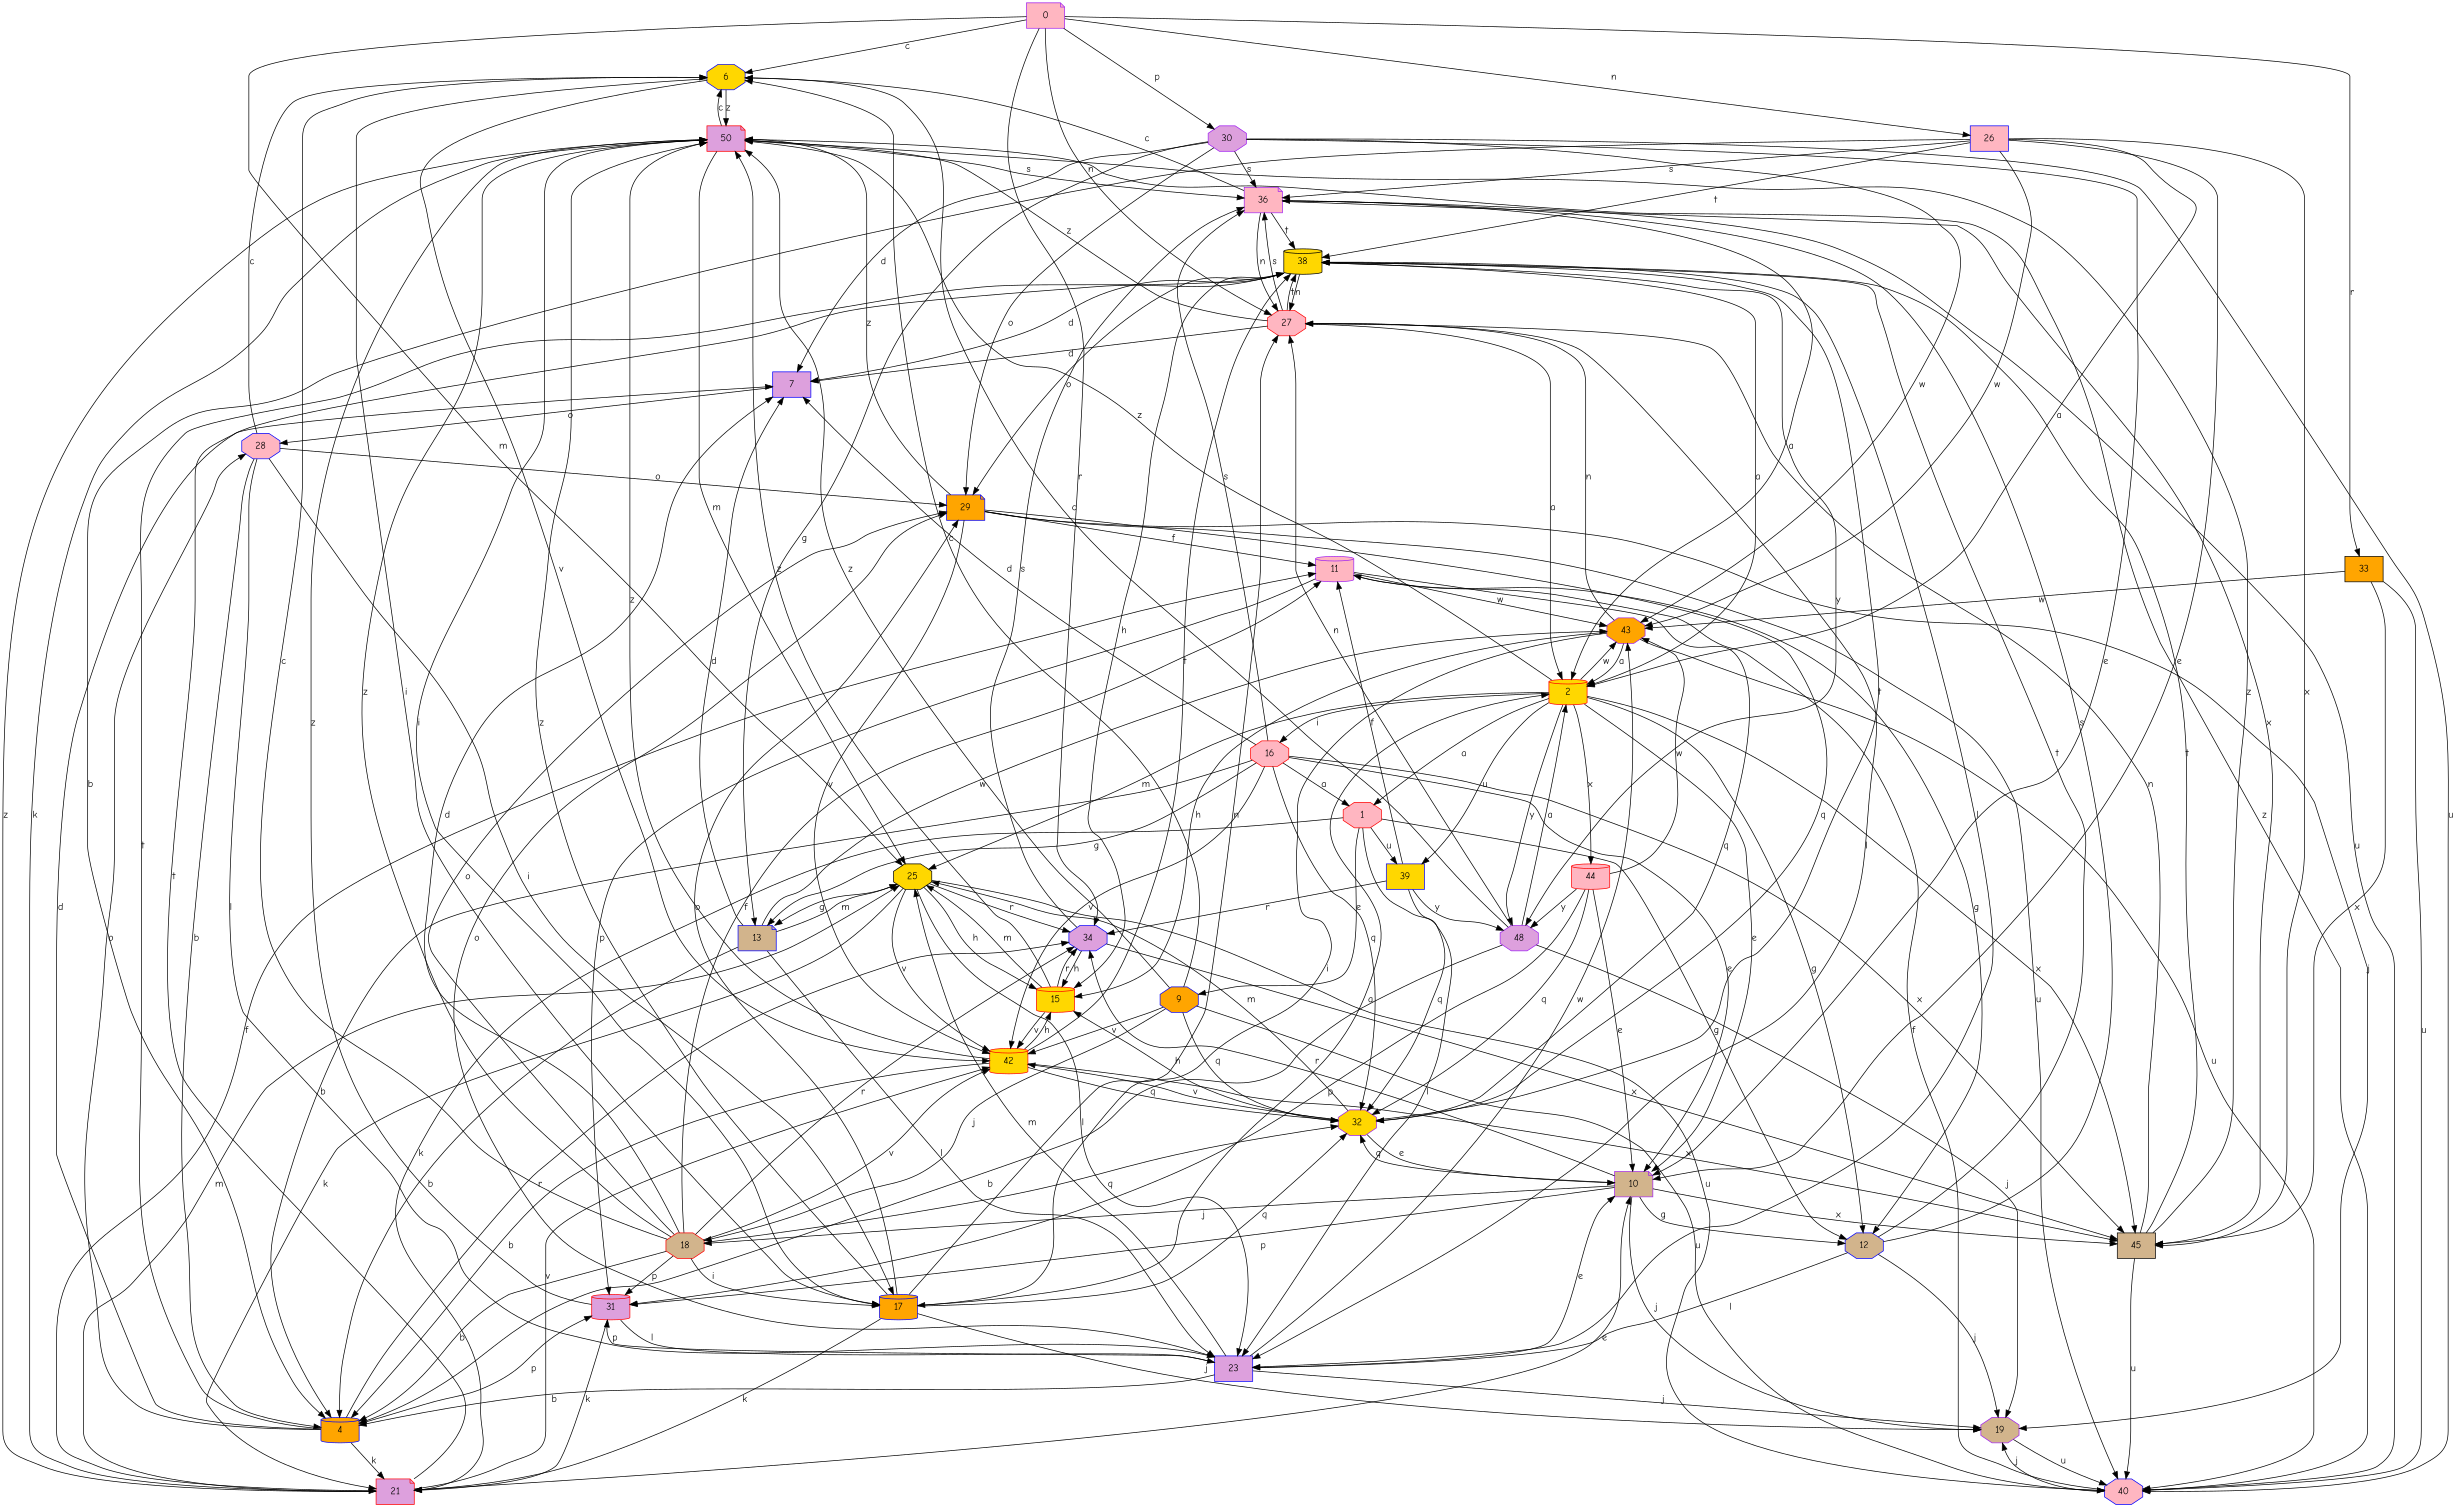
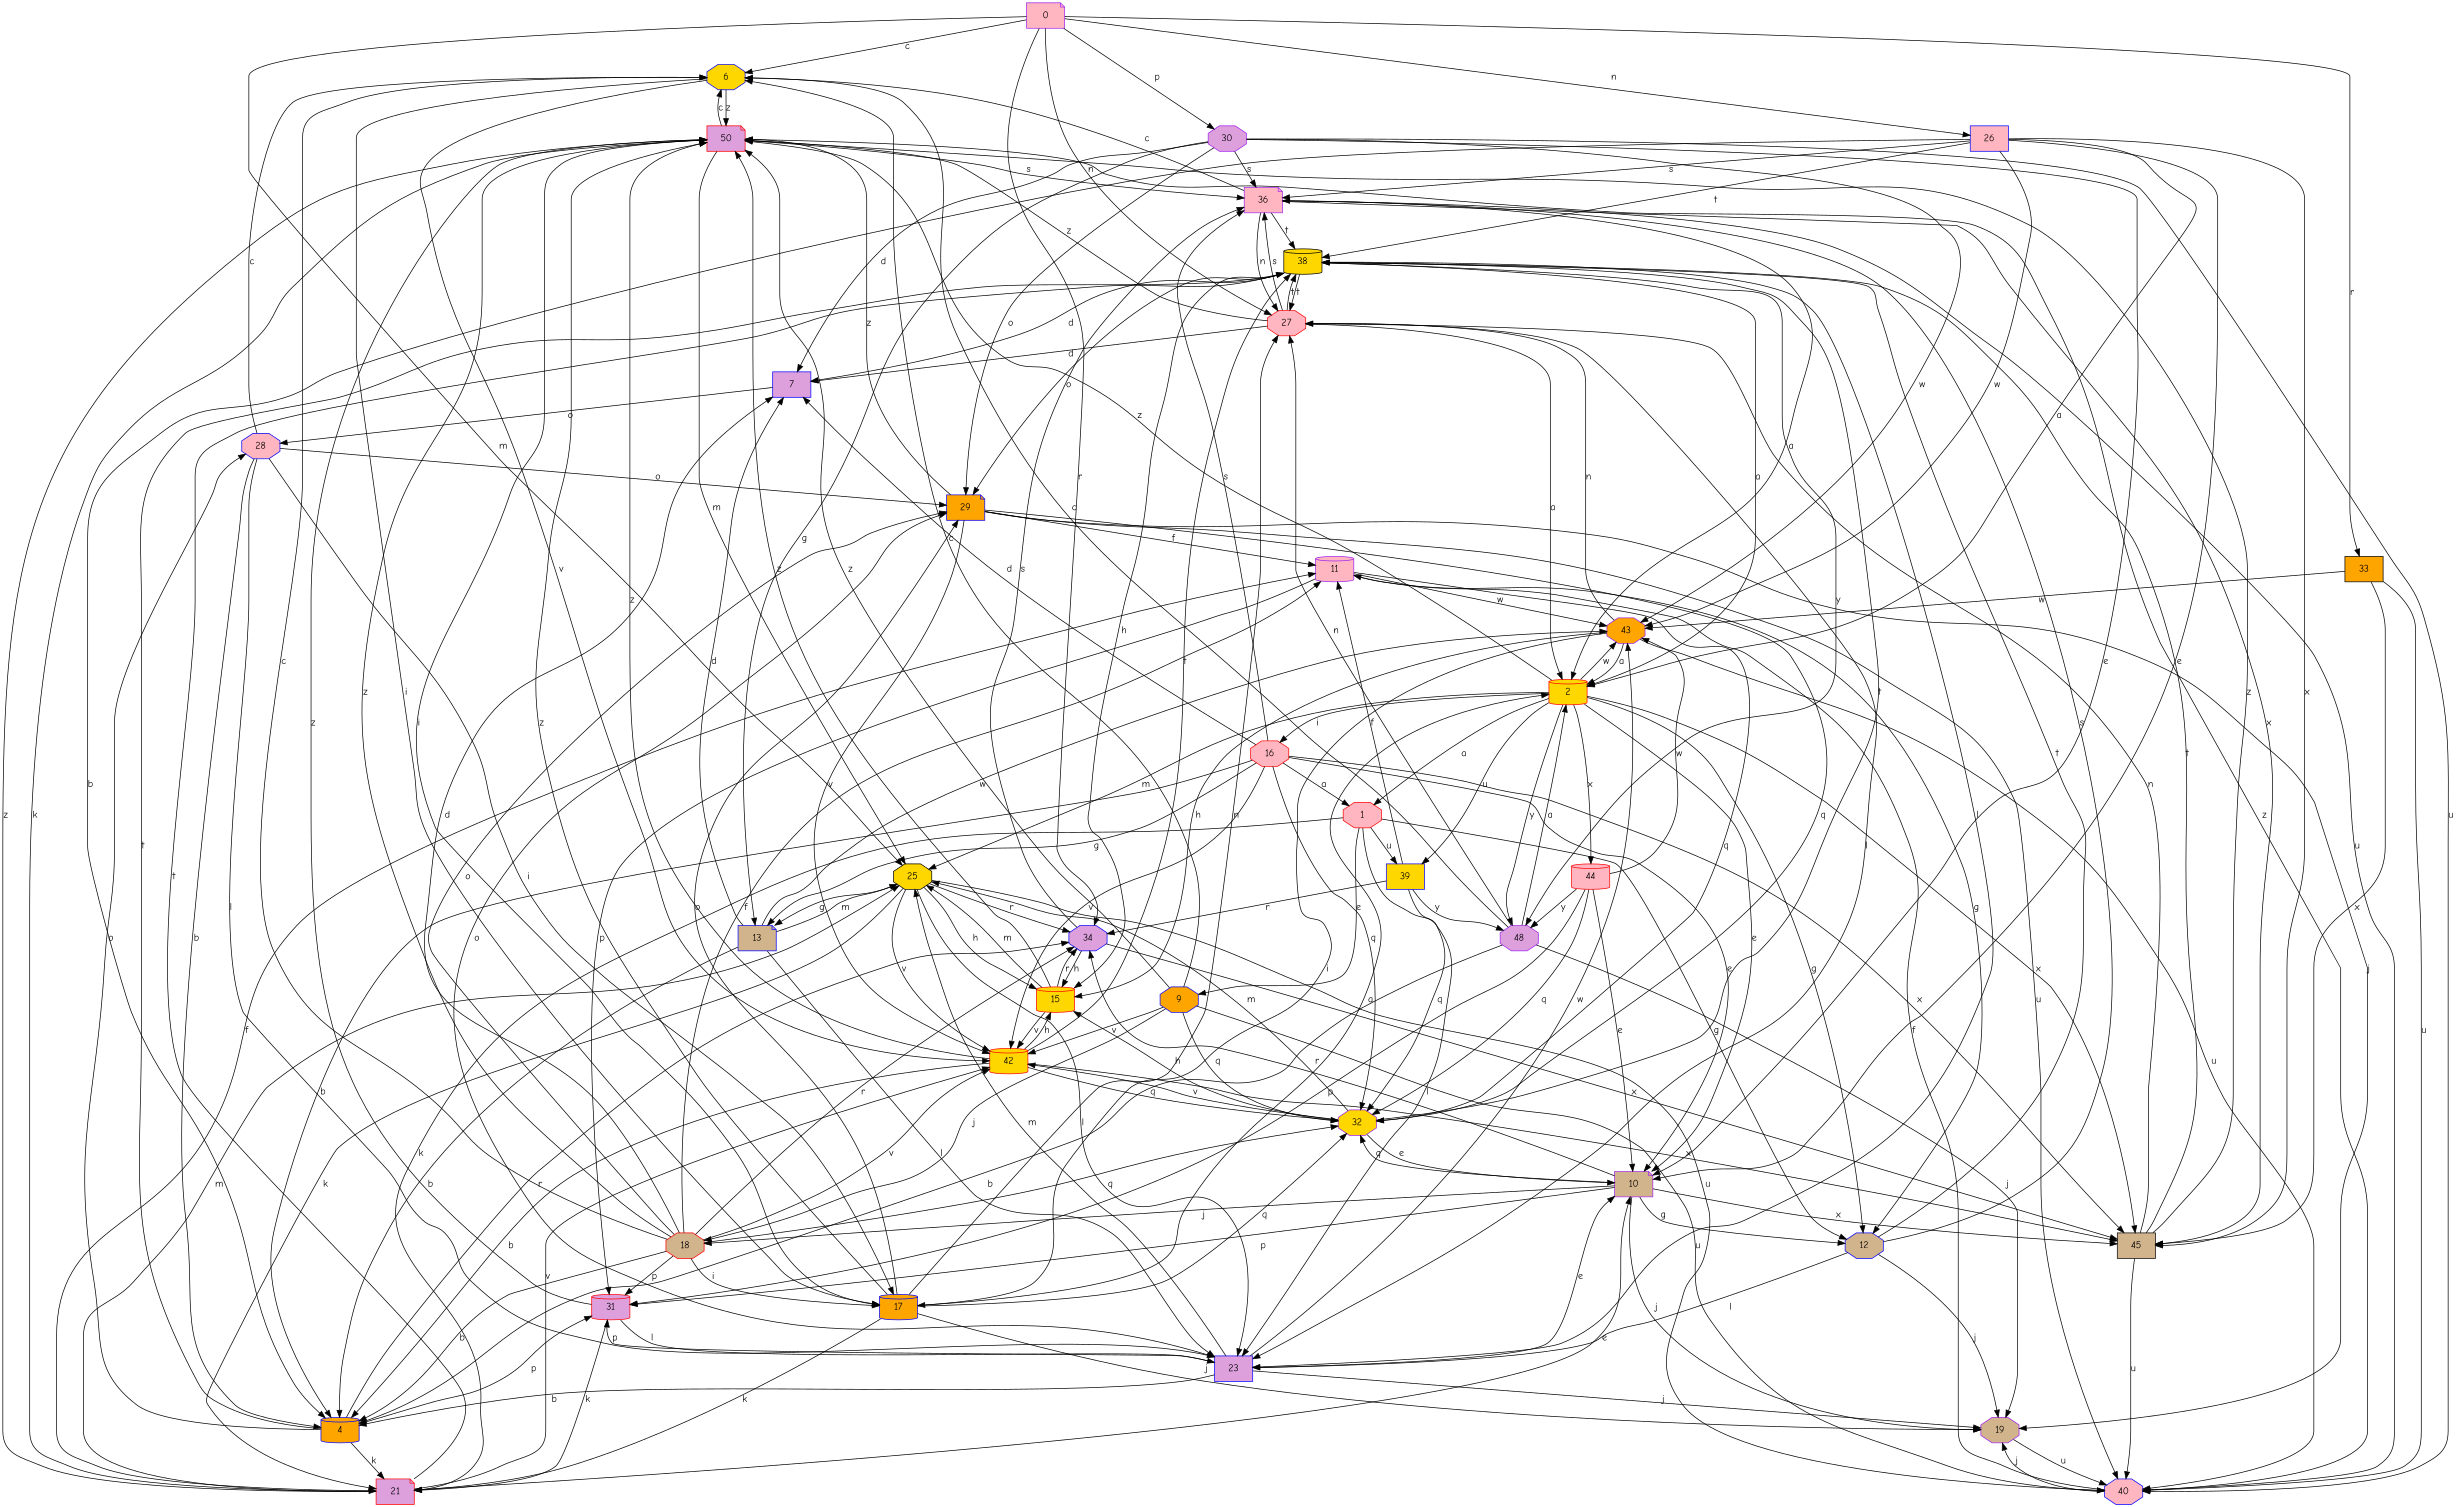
edge "38" -> "27": label "n" -> "t"
edge "4" -> "7": removed, label "d"
